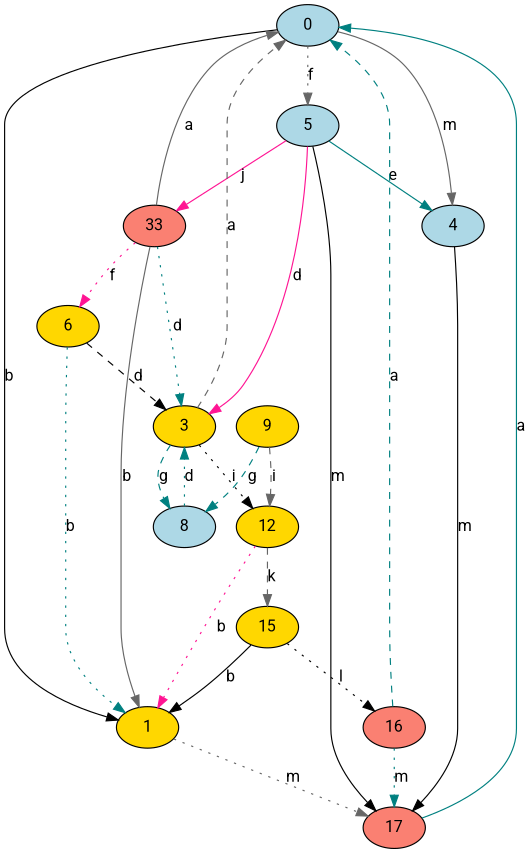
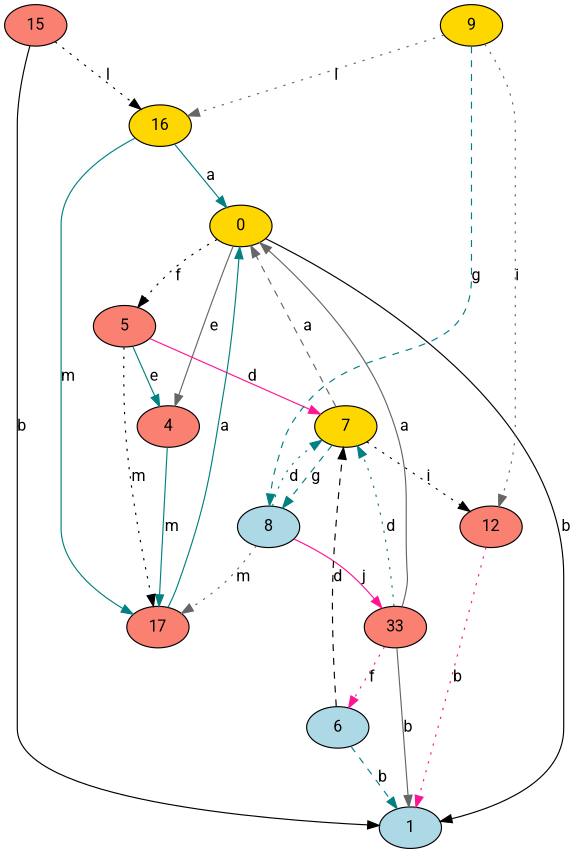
node "0": fillcolor lightblue -> gold
edge "0" -> "5": color gray40 -> black
edge "9" -> "16": added, label "l"
node "5": fillcolor lightblue -> salmon
edge "0" -> "4": label "m" -> "e"
edge "5" -> "33": now "8" -> "33"
node "4": fillcolor lightblue -> salmon
node "6": fillcolor gold -> lightblue
edge "16" -> "0": style dashed -> solid
node "3": label "3" -> "7"
edge "9" -> "12": style dashed -> dotted
edge "5" -> "17": style solid -> dotted
node "12": fillcolor gold -> salmon
edge "4" -> "17": color black -> teal
edge "6" -> "1": style dotted -> dashed
edge "12" -> "15": removed, label "k"
node "15": fillcolor gold -> salmon
node "1": fillcolor gold -> lightblue
node "16": fillcolor salmon -> gold
edge "16" -> "17": style dotted -> solid
edge "1" -> "17": now "8" -> "17"
